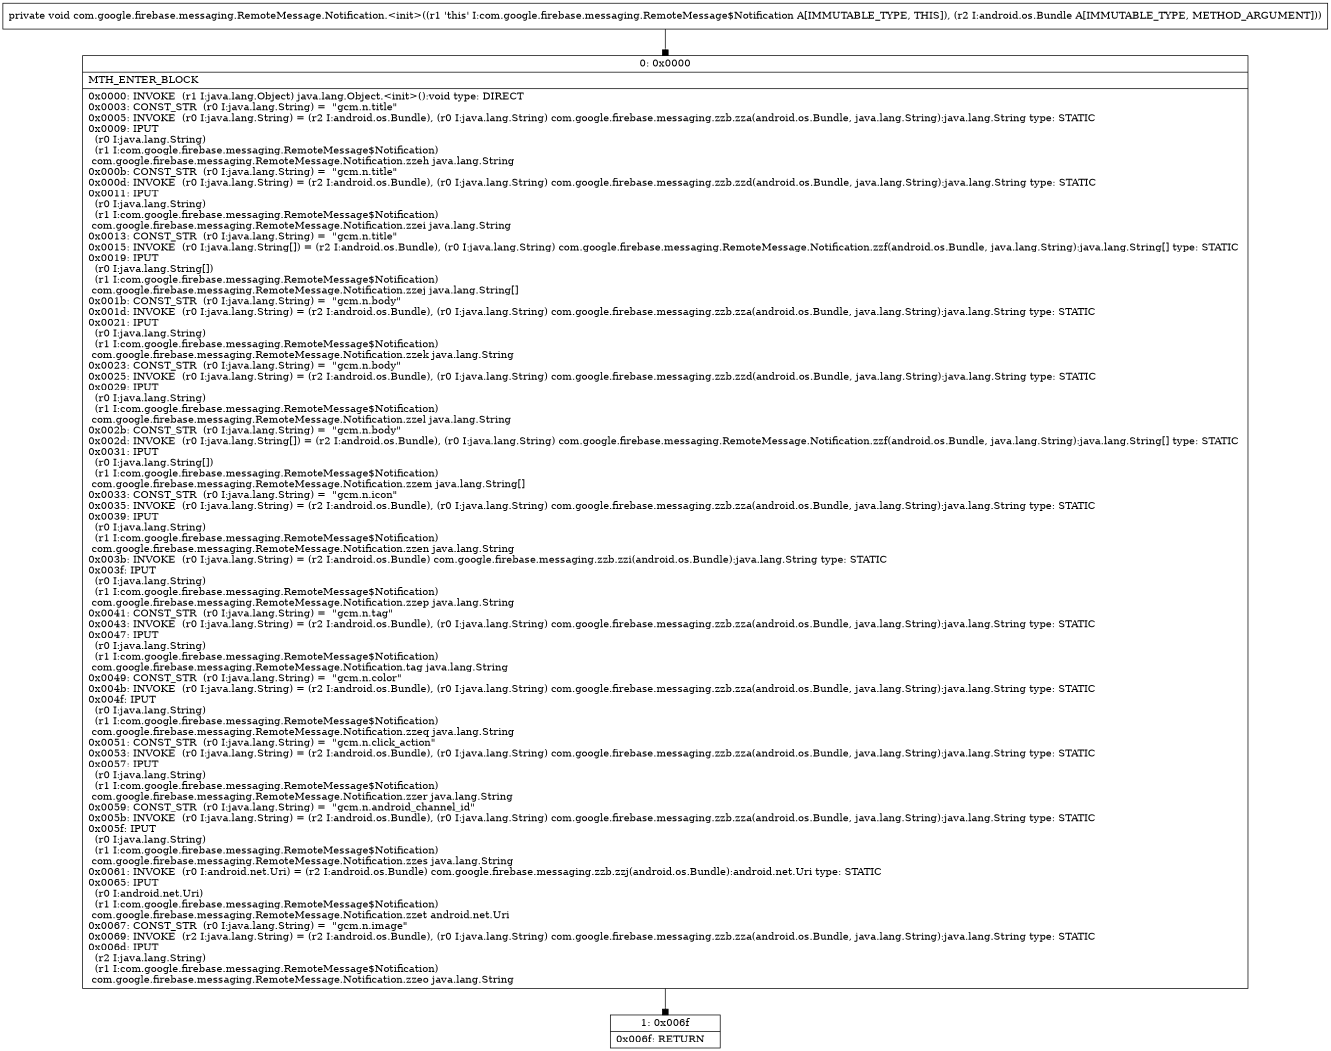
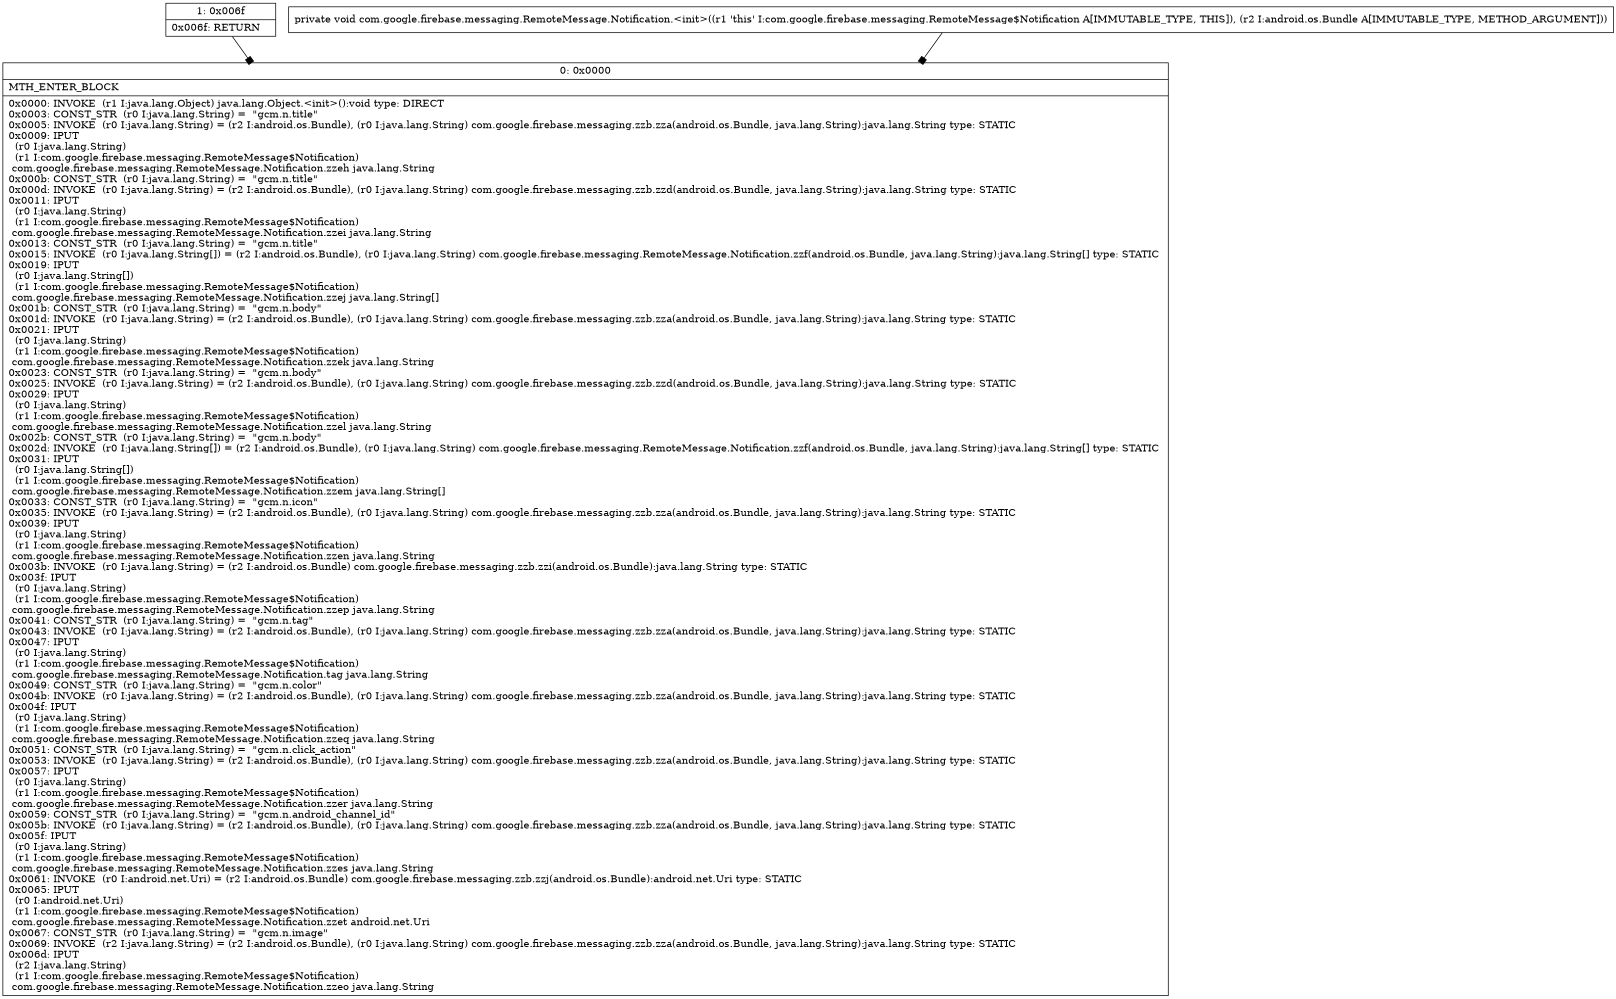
edge "0: 0x0000" -> "1: 0x006f": reversed
